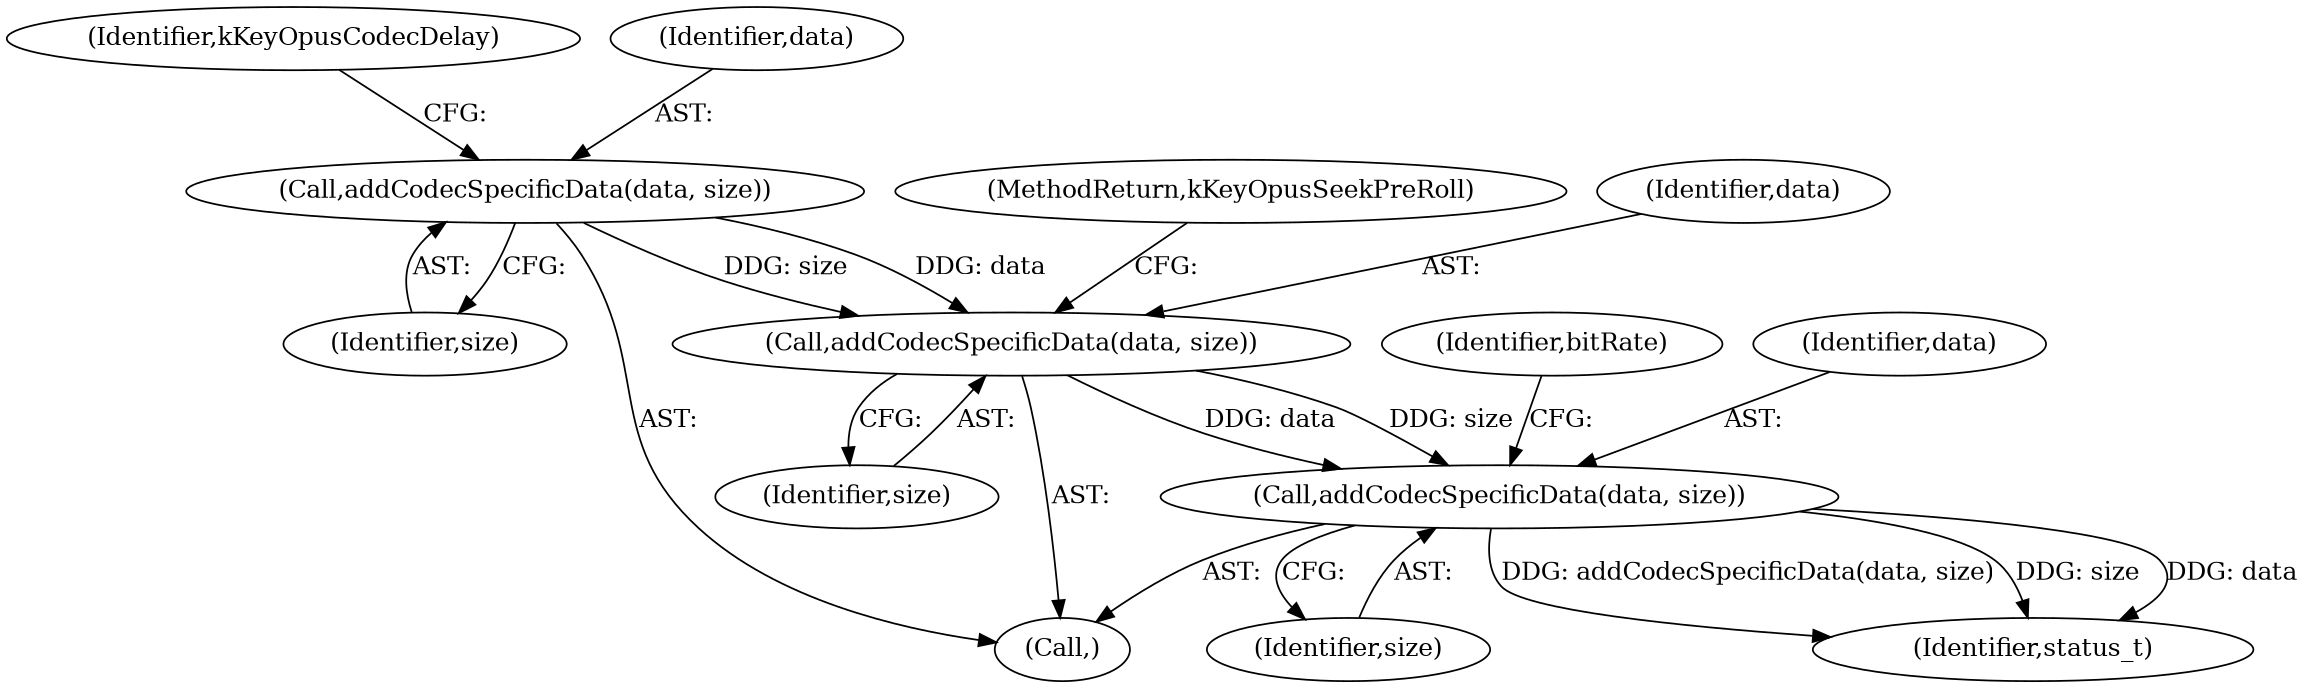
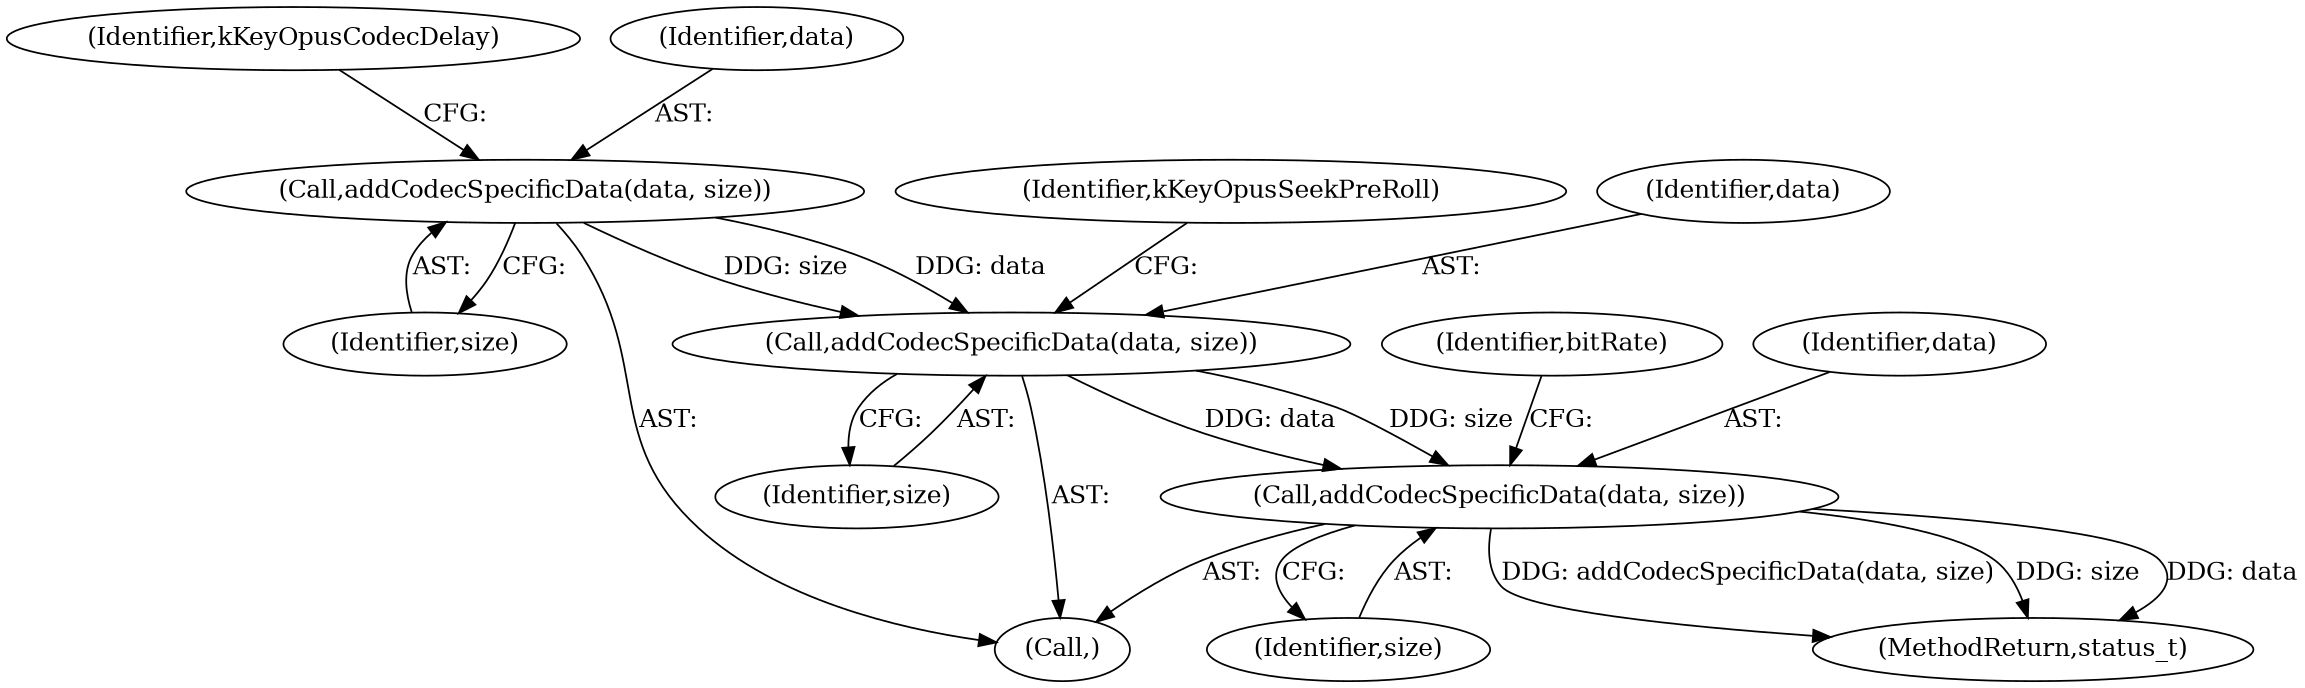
node "(MethodReturn,kKeyOpusSeekPreRoll)": label "(MethodReturn,kKeyOpusSeekPreRoll)" -> "(Identifier,kKeyOpusSeekPreRoll)"
node "(Identifier,status_t)": label "(Identifier,status_t)" -> "(MethodReturn,status_t)"
